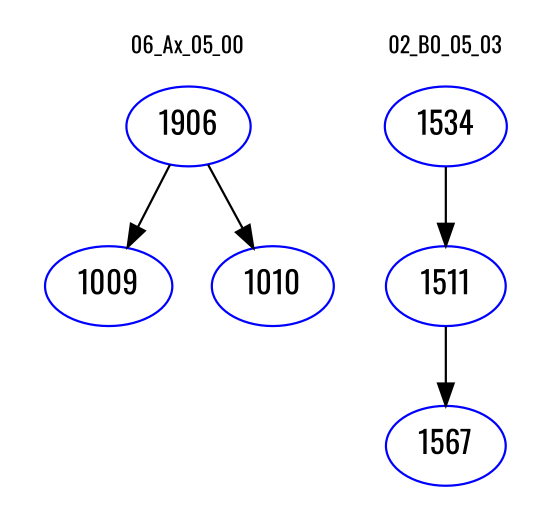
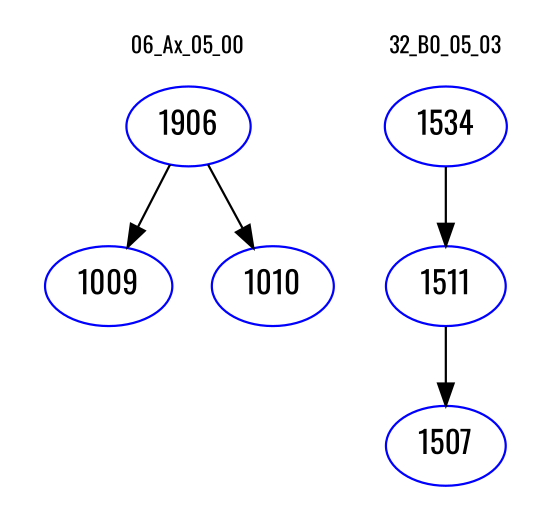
cluster "02_B0_05_03": label "02_B0_05_03" -> "32_B0_05_03"
node "1567": label "1567" -> "1507"
